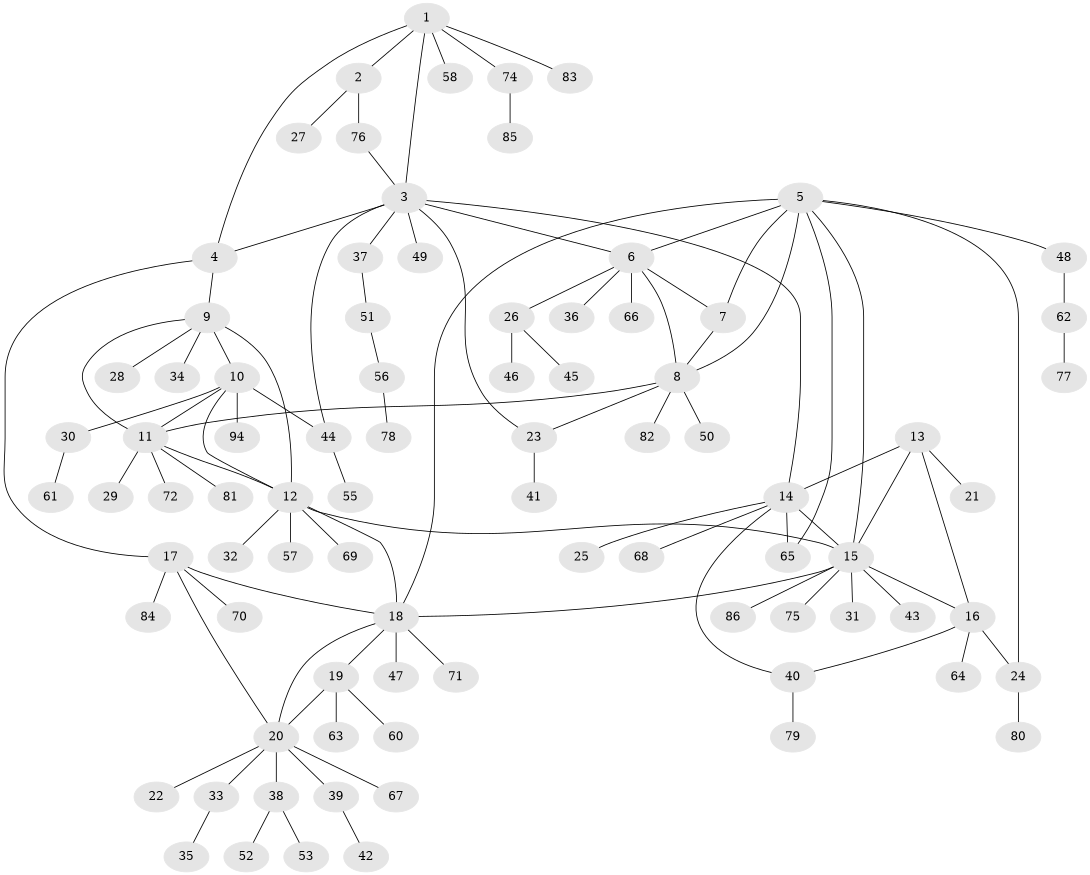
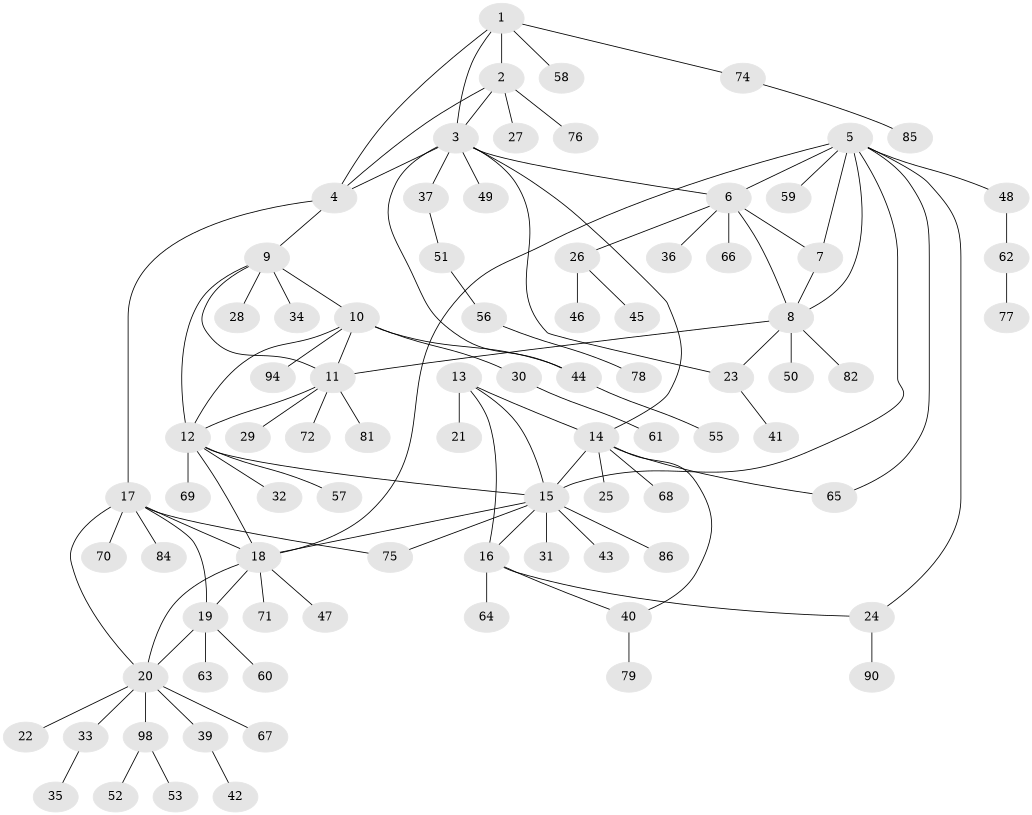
node "83": removed
edge "2" -- "4": added
edge "76" -- "3": now "2" -- "3"
node "59": added
edge "17" -- "75": added
edge "17" -- "19": added
node "80": label "80" -> "90"
node "38": label "38" -> "98"
